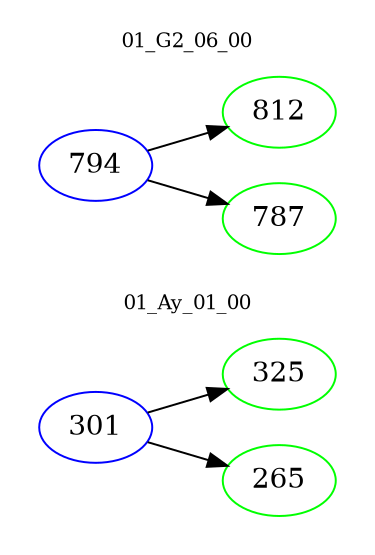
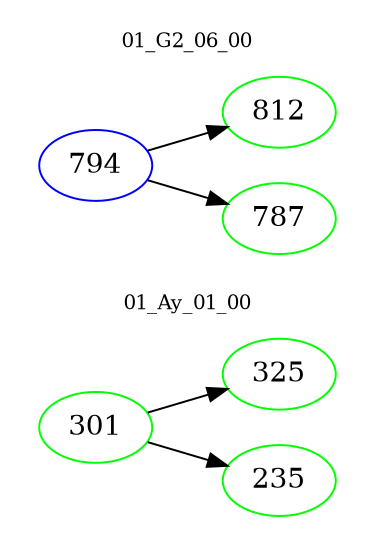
node "301": color blue -> green
node "265": label "265" -> "235"
